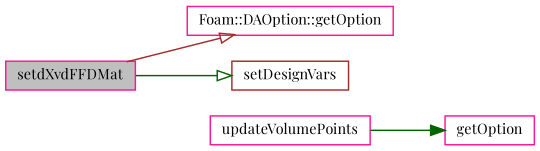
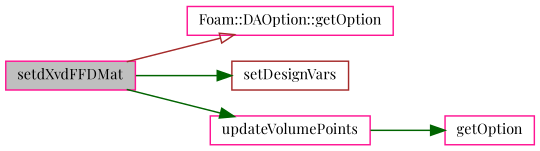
edge "setdXvdFFDMat" -> "setDesignVars": arrowhead onormal -> normal
edge "setdXvdFFDMat" -> "updateVolumePoints": added
